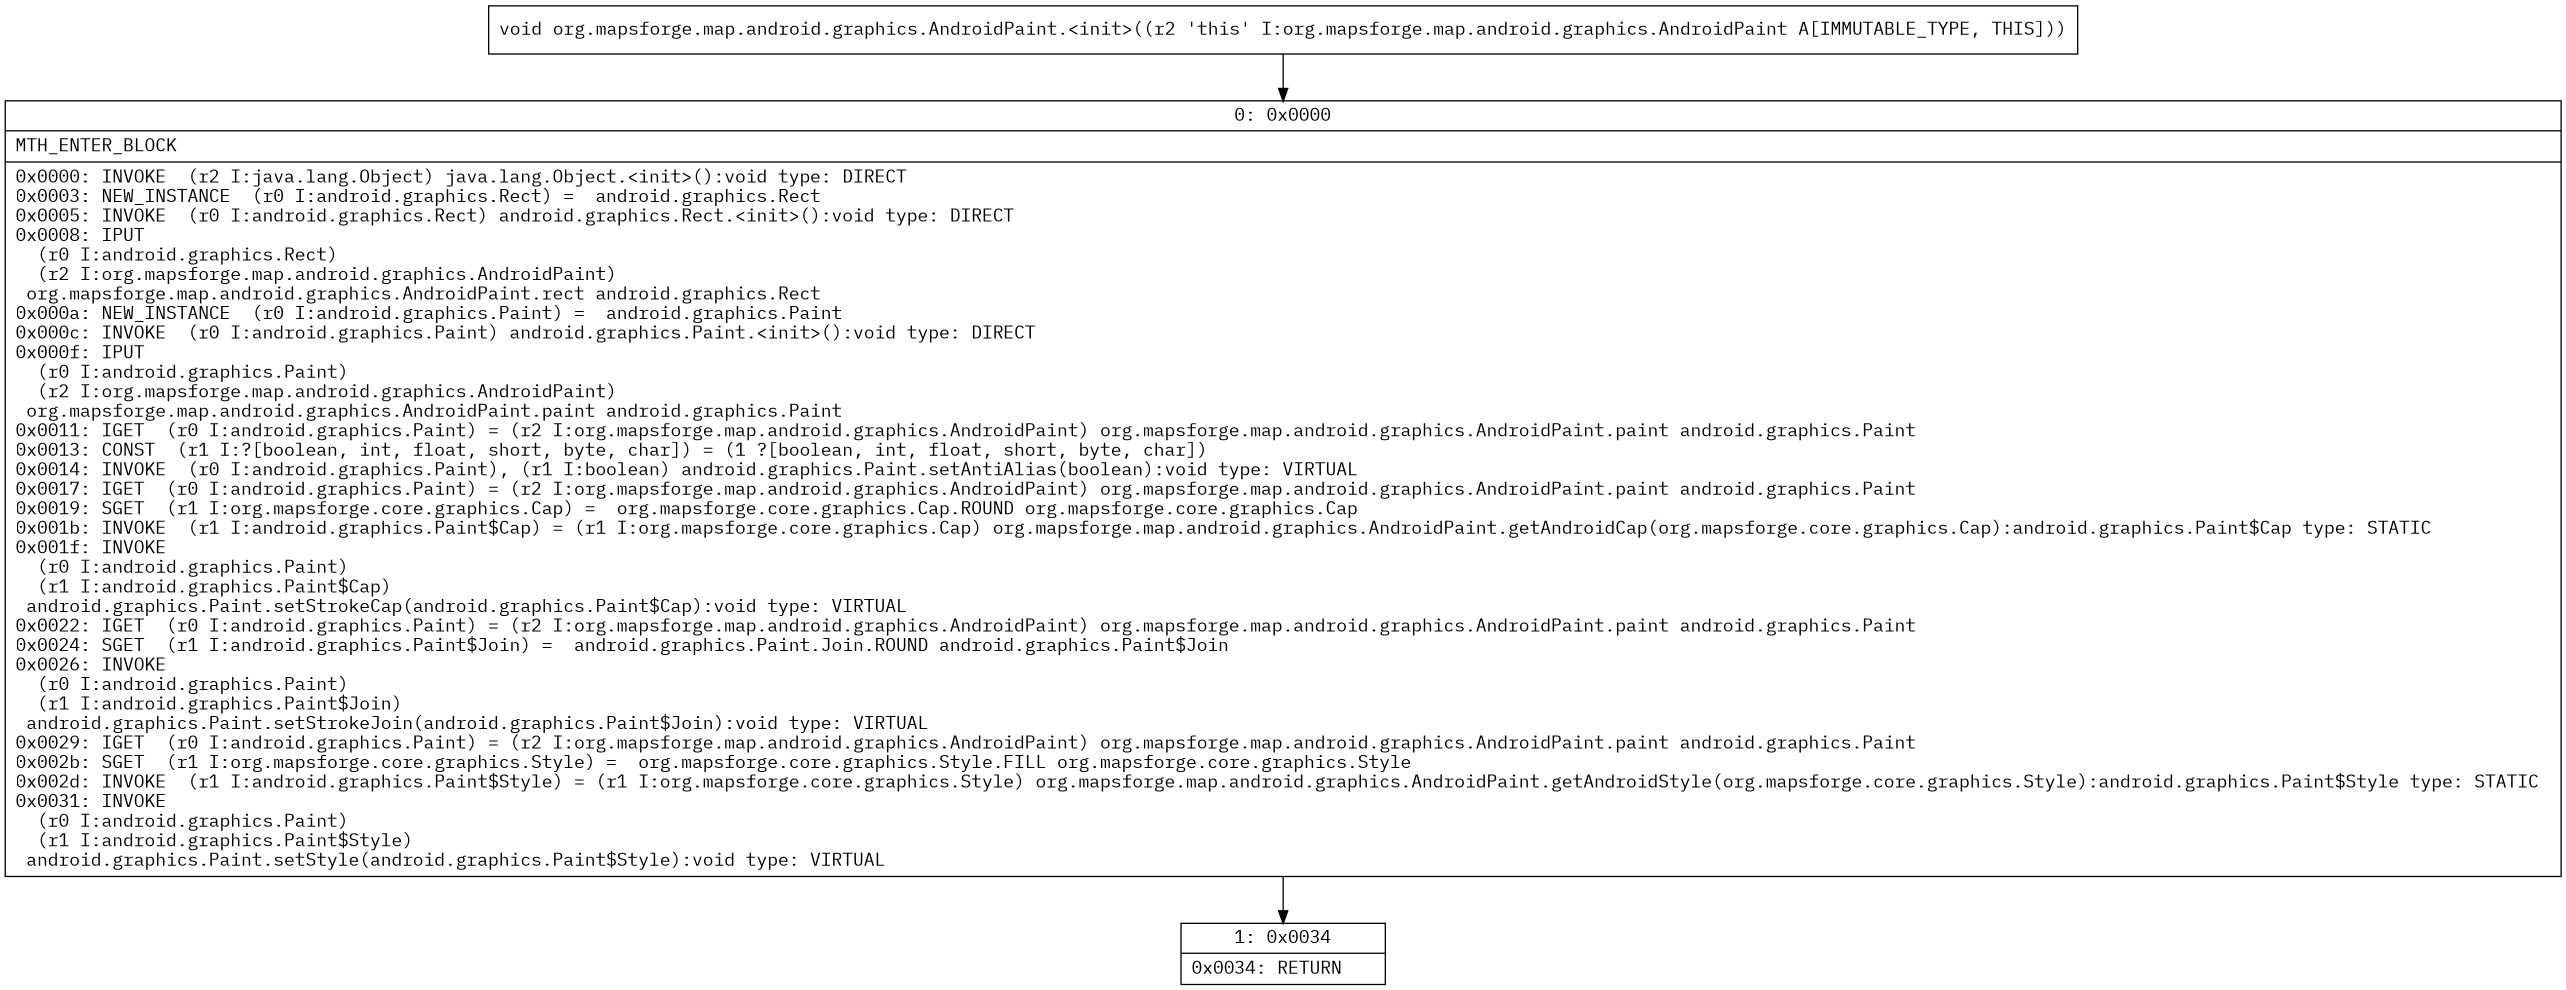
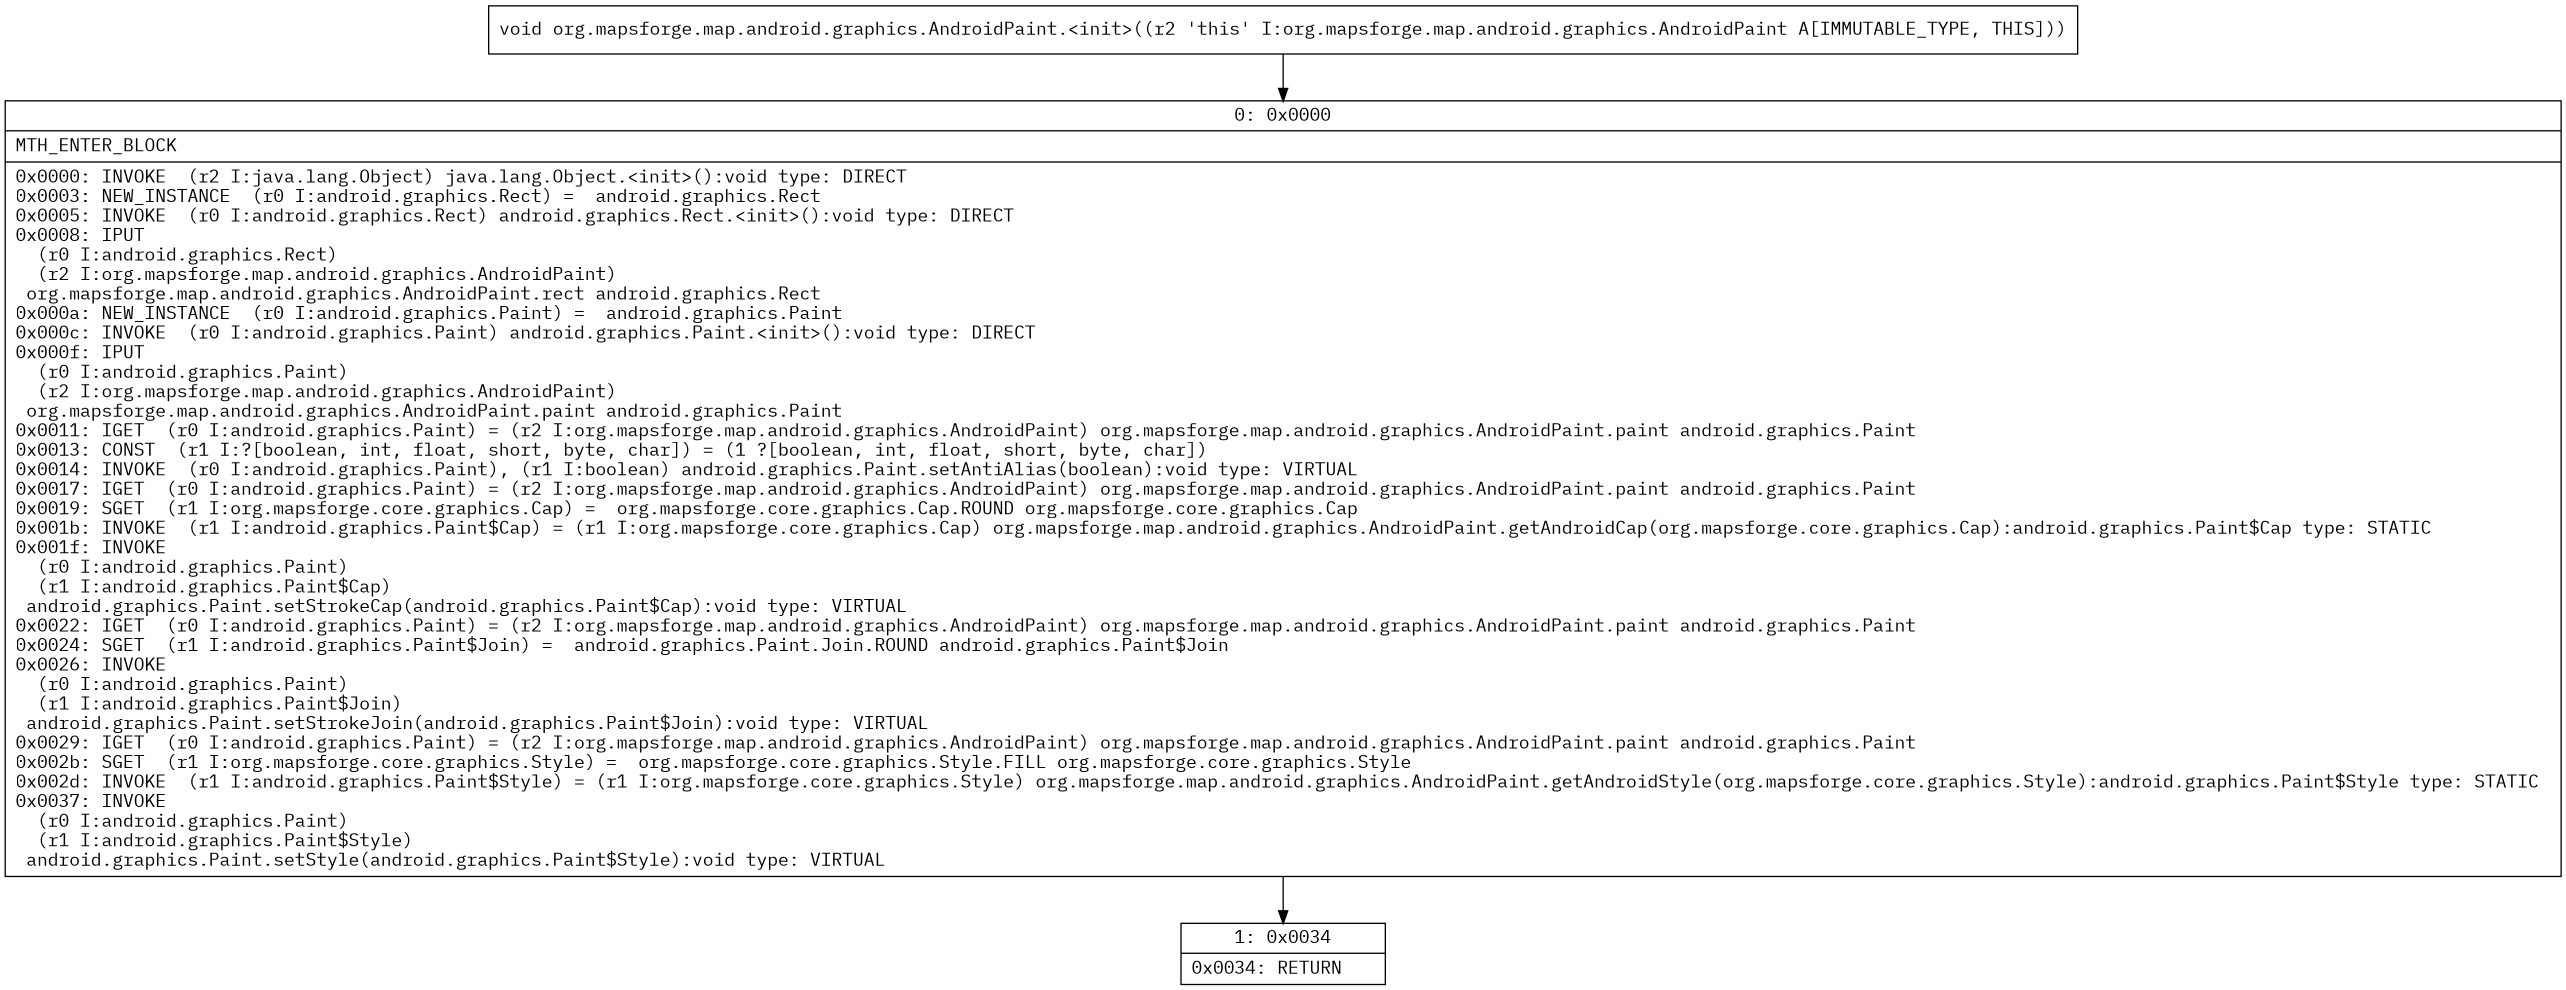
node "0: 0x0000": text "0x0031: INVOKE" -> "0x0037: INVOKE"
